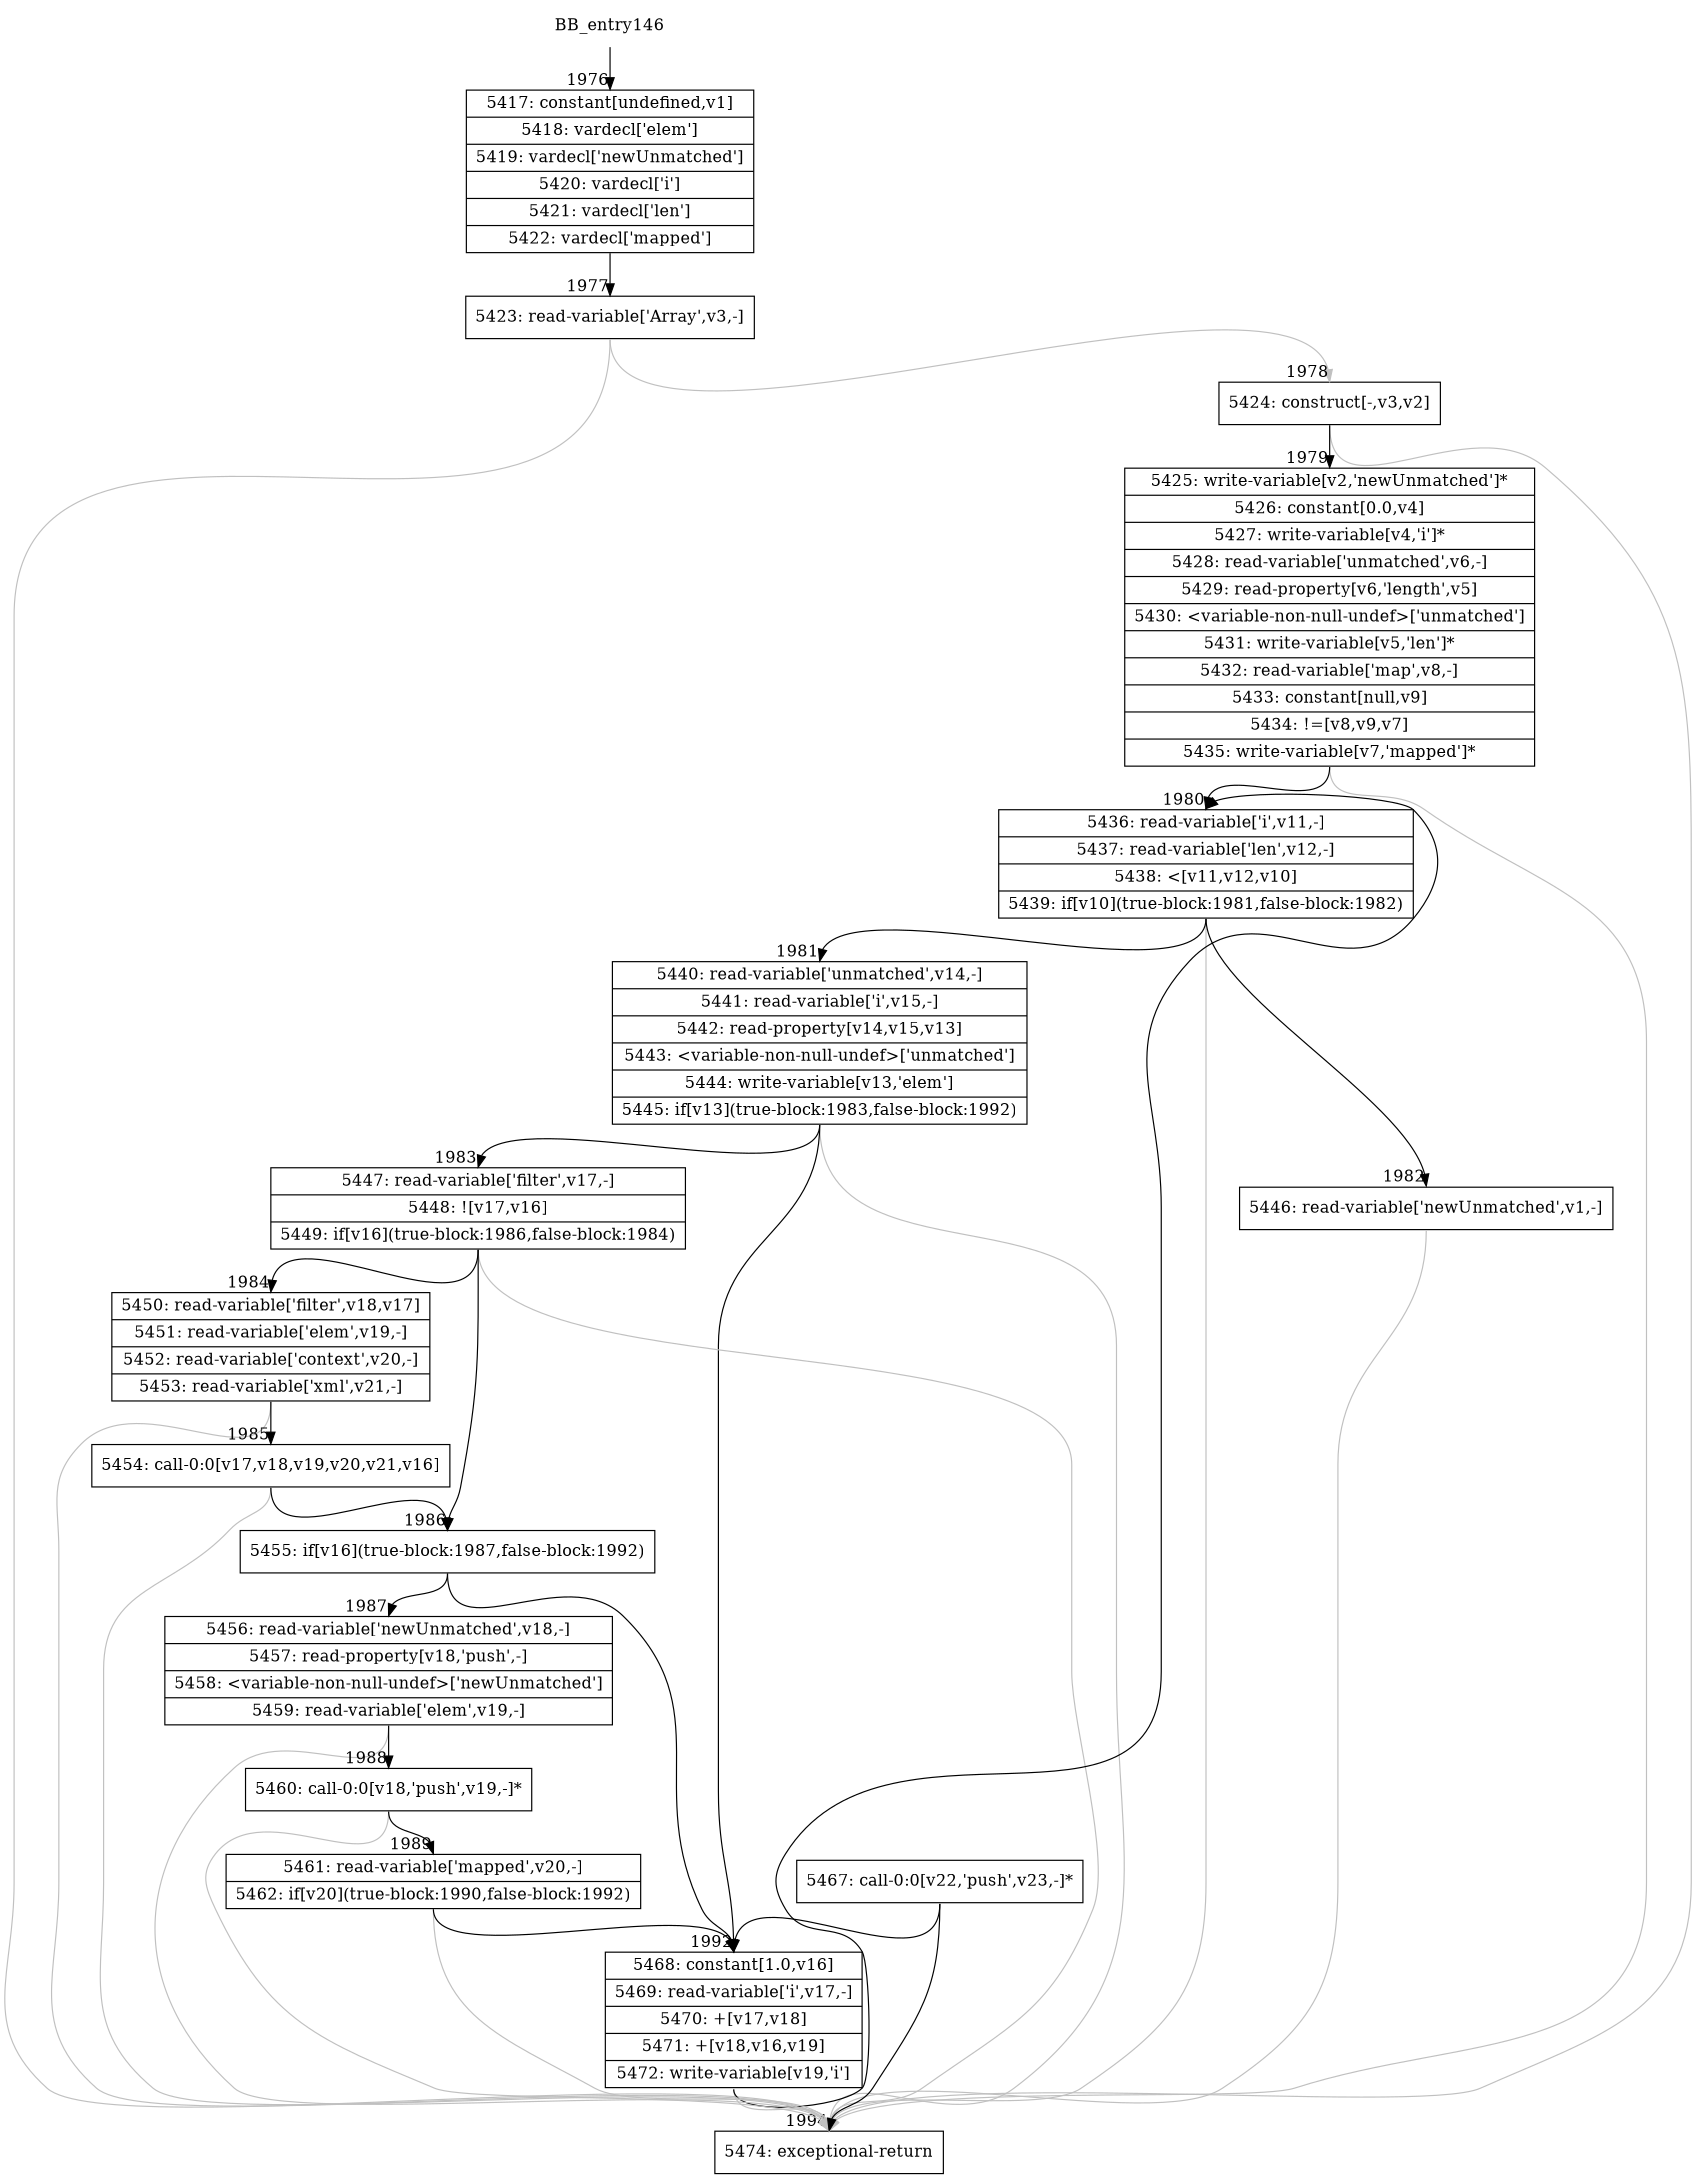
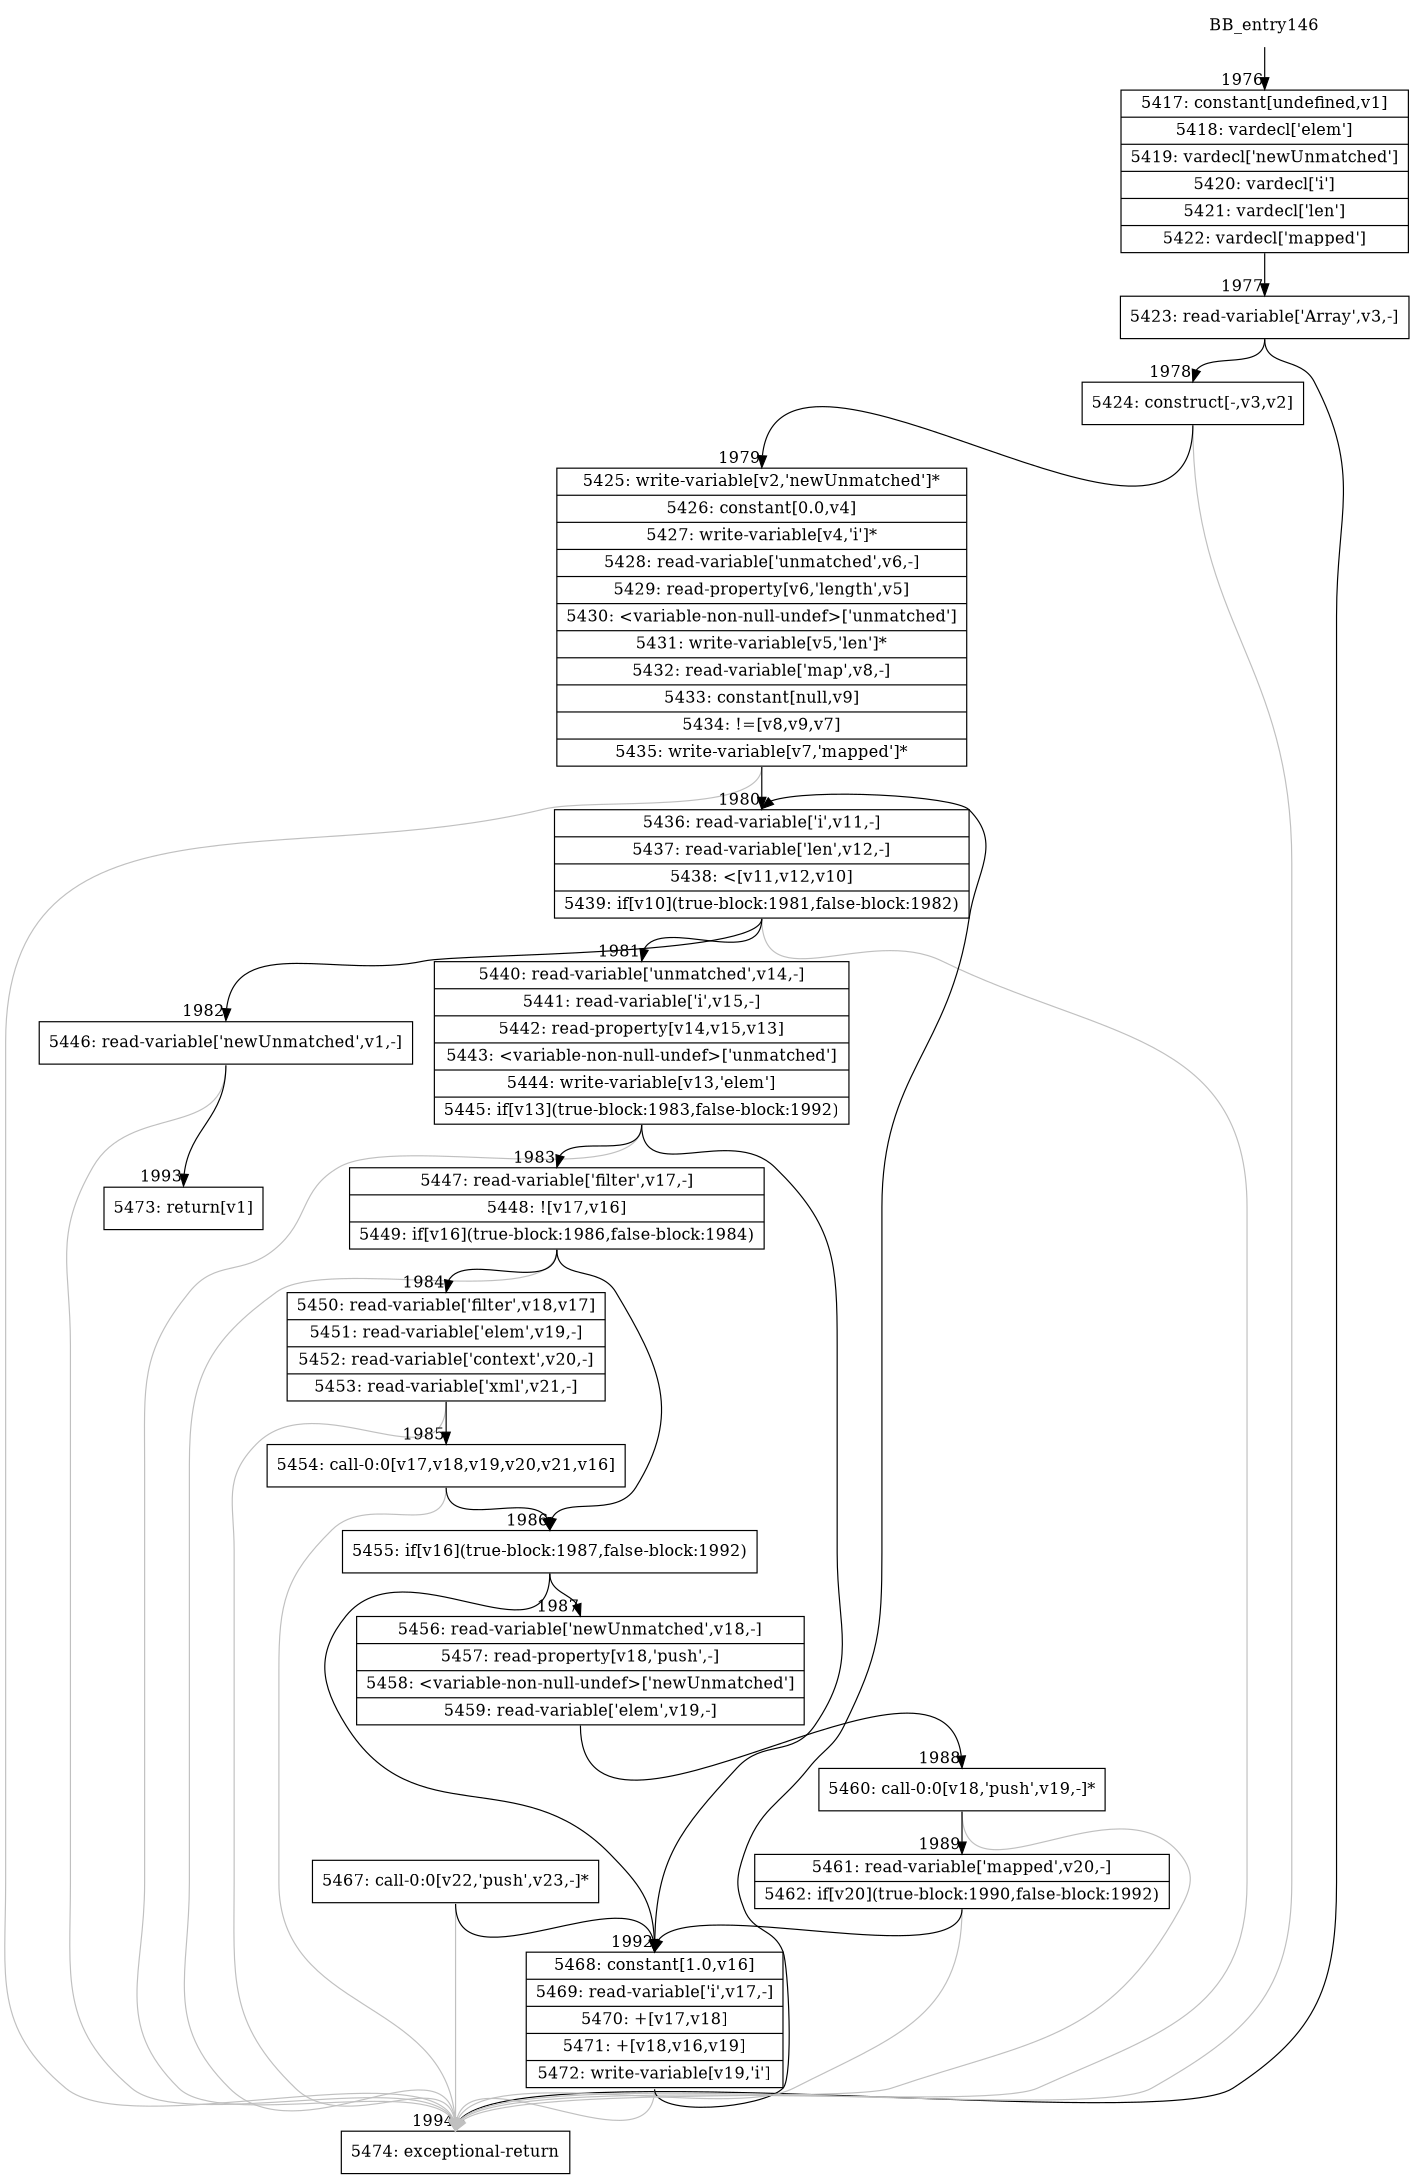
edge "5423: read-variable['Array',v3,-]" -> "5424: construct[-,v3,v2]": color gray -> black
node "5473: return[v1]": added
edge "5423: read-variable['Array',v3,-]" -> "5474: exceptional-return": color gray -> black
edge "5467: call-0:0[v22,'push',v23,-]*" -> "5474: exceptional-return": color black -> gray
edge "5456: read-variable['newUnmatched',v18,-]" -> "5474: exceptional-return": removed
